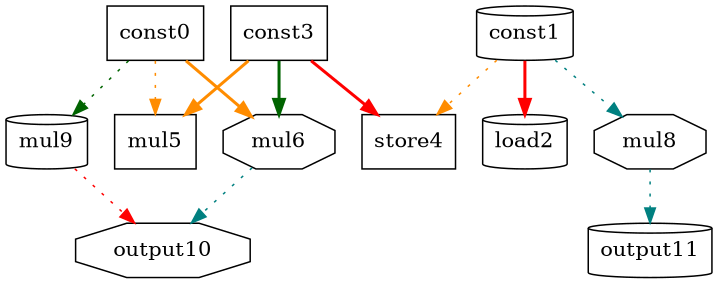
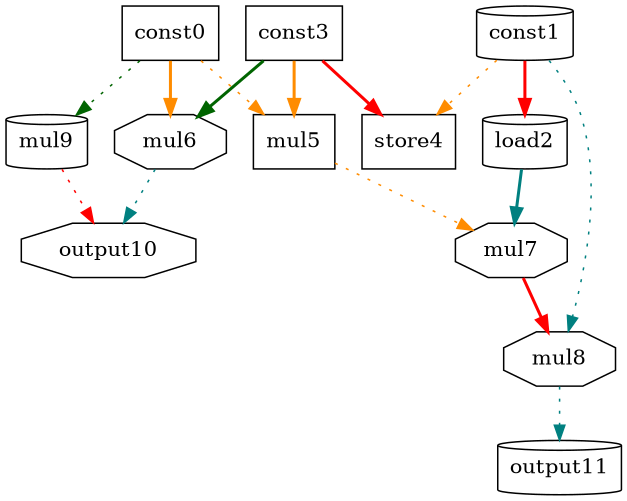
node "mul7": added
